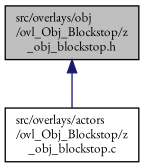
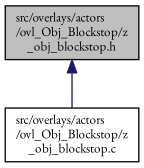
node "src/overlays/obj /ovl_Obj_Blockstop/z _obj_blockstop.h": label "src/overlays/obj /ovl_Obj_Blockstop/z _obj_blockstop.h" -> "src/overlays/actors /ovl_Obj_Blockstop/z _obj_blockstop.h"
